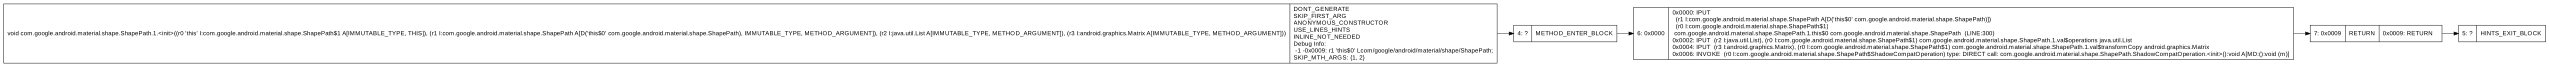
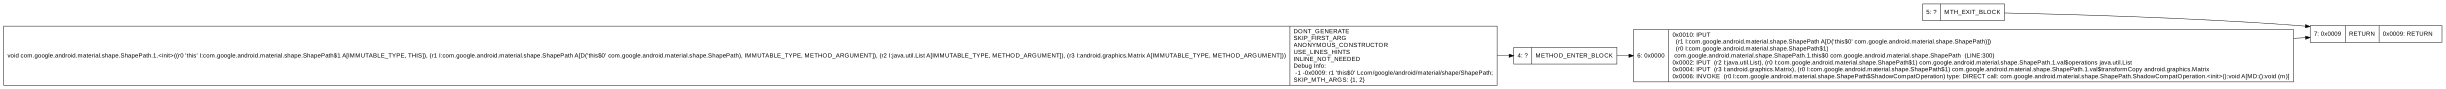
node "6: 0x0000": text "0x0000: IPUT" -> "0x0010: IPUT"
node "5: ?": text "HINTS_EXIT_BLOCK" -> "MTH_EXIT_BLOCK"
edge "7: 0x0009" -> "5: ?": reversed
